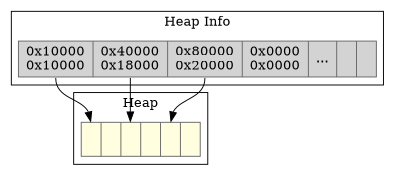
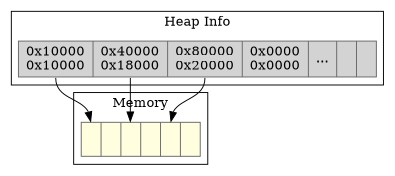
cluster "Heap": label "Heap" -> "Memory"
